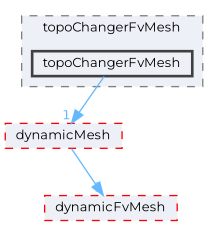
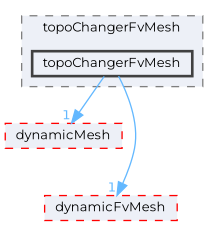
edge "dynamicMesh" -> "dynamicFvMesh": now "topoChangerFvMesh" -> "dynamicFvMesh"
